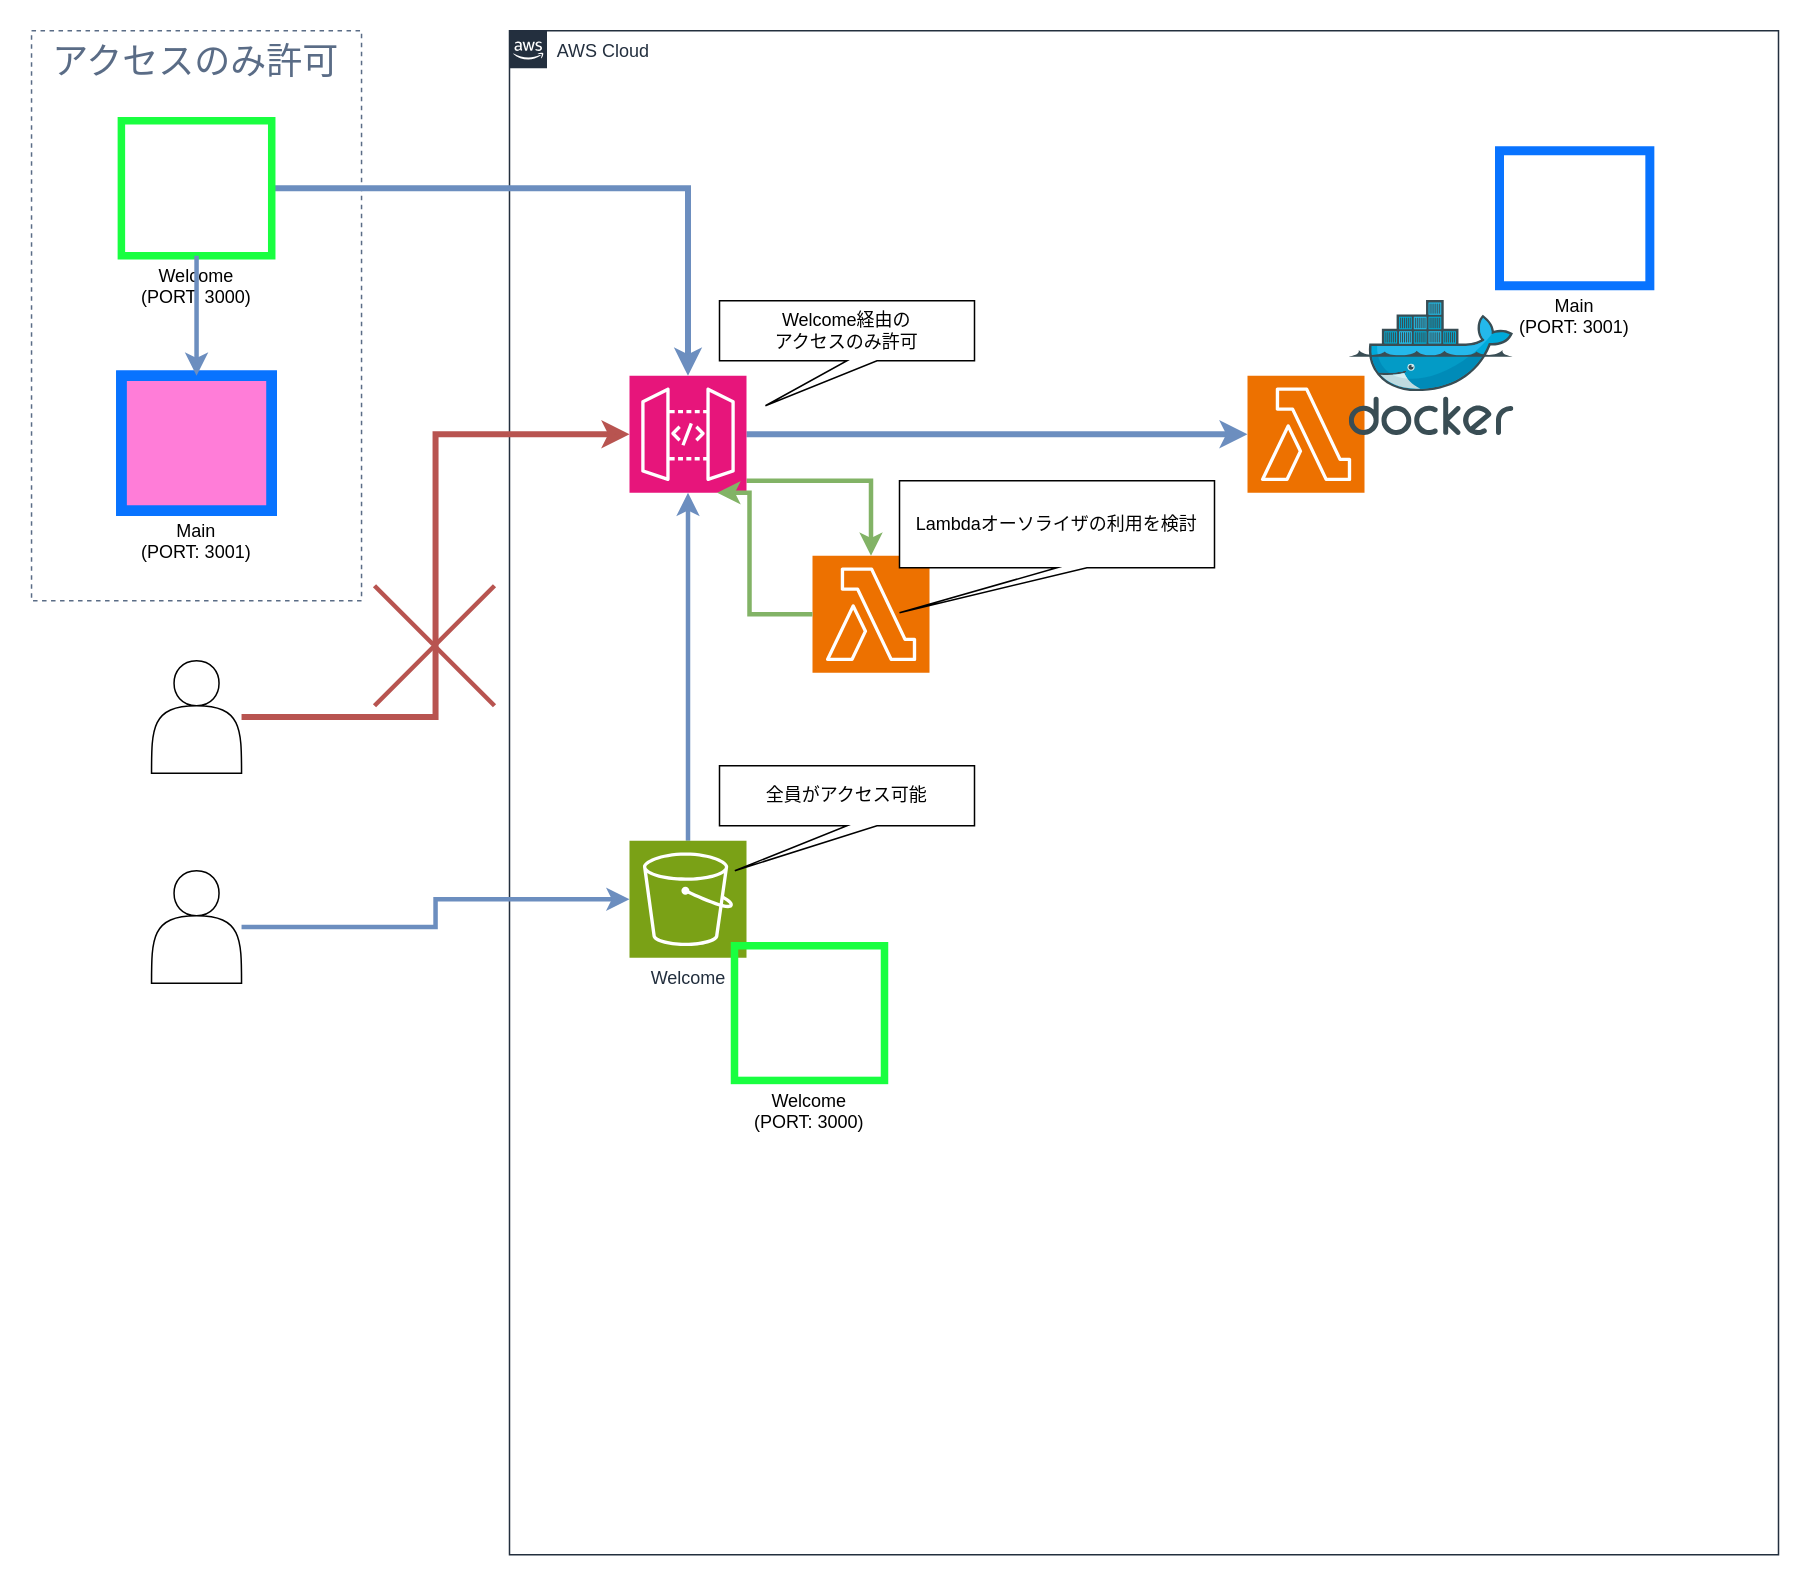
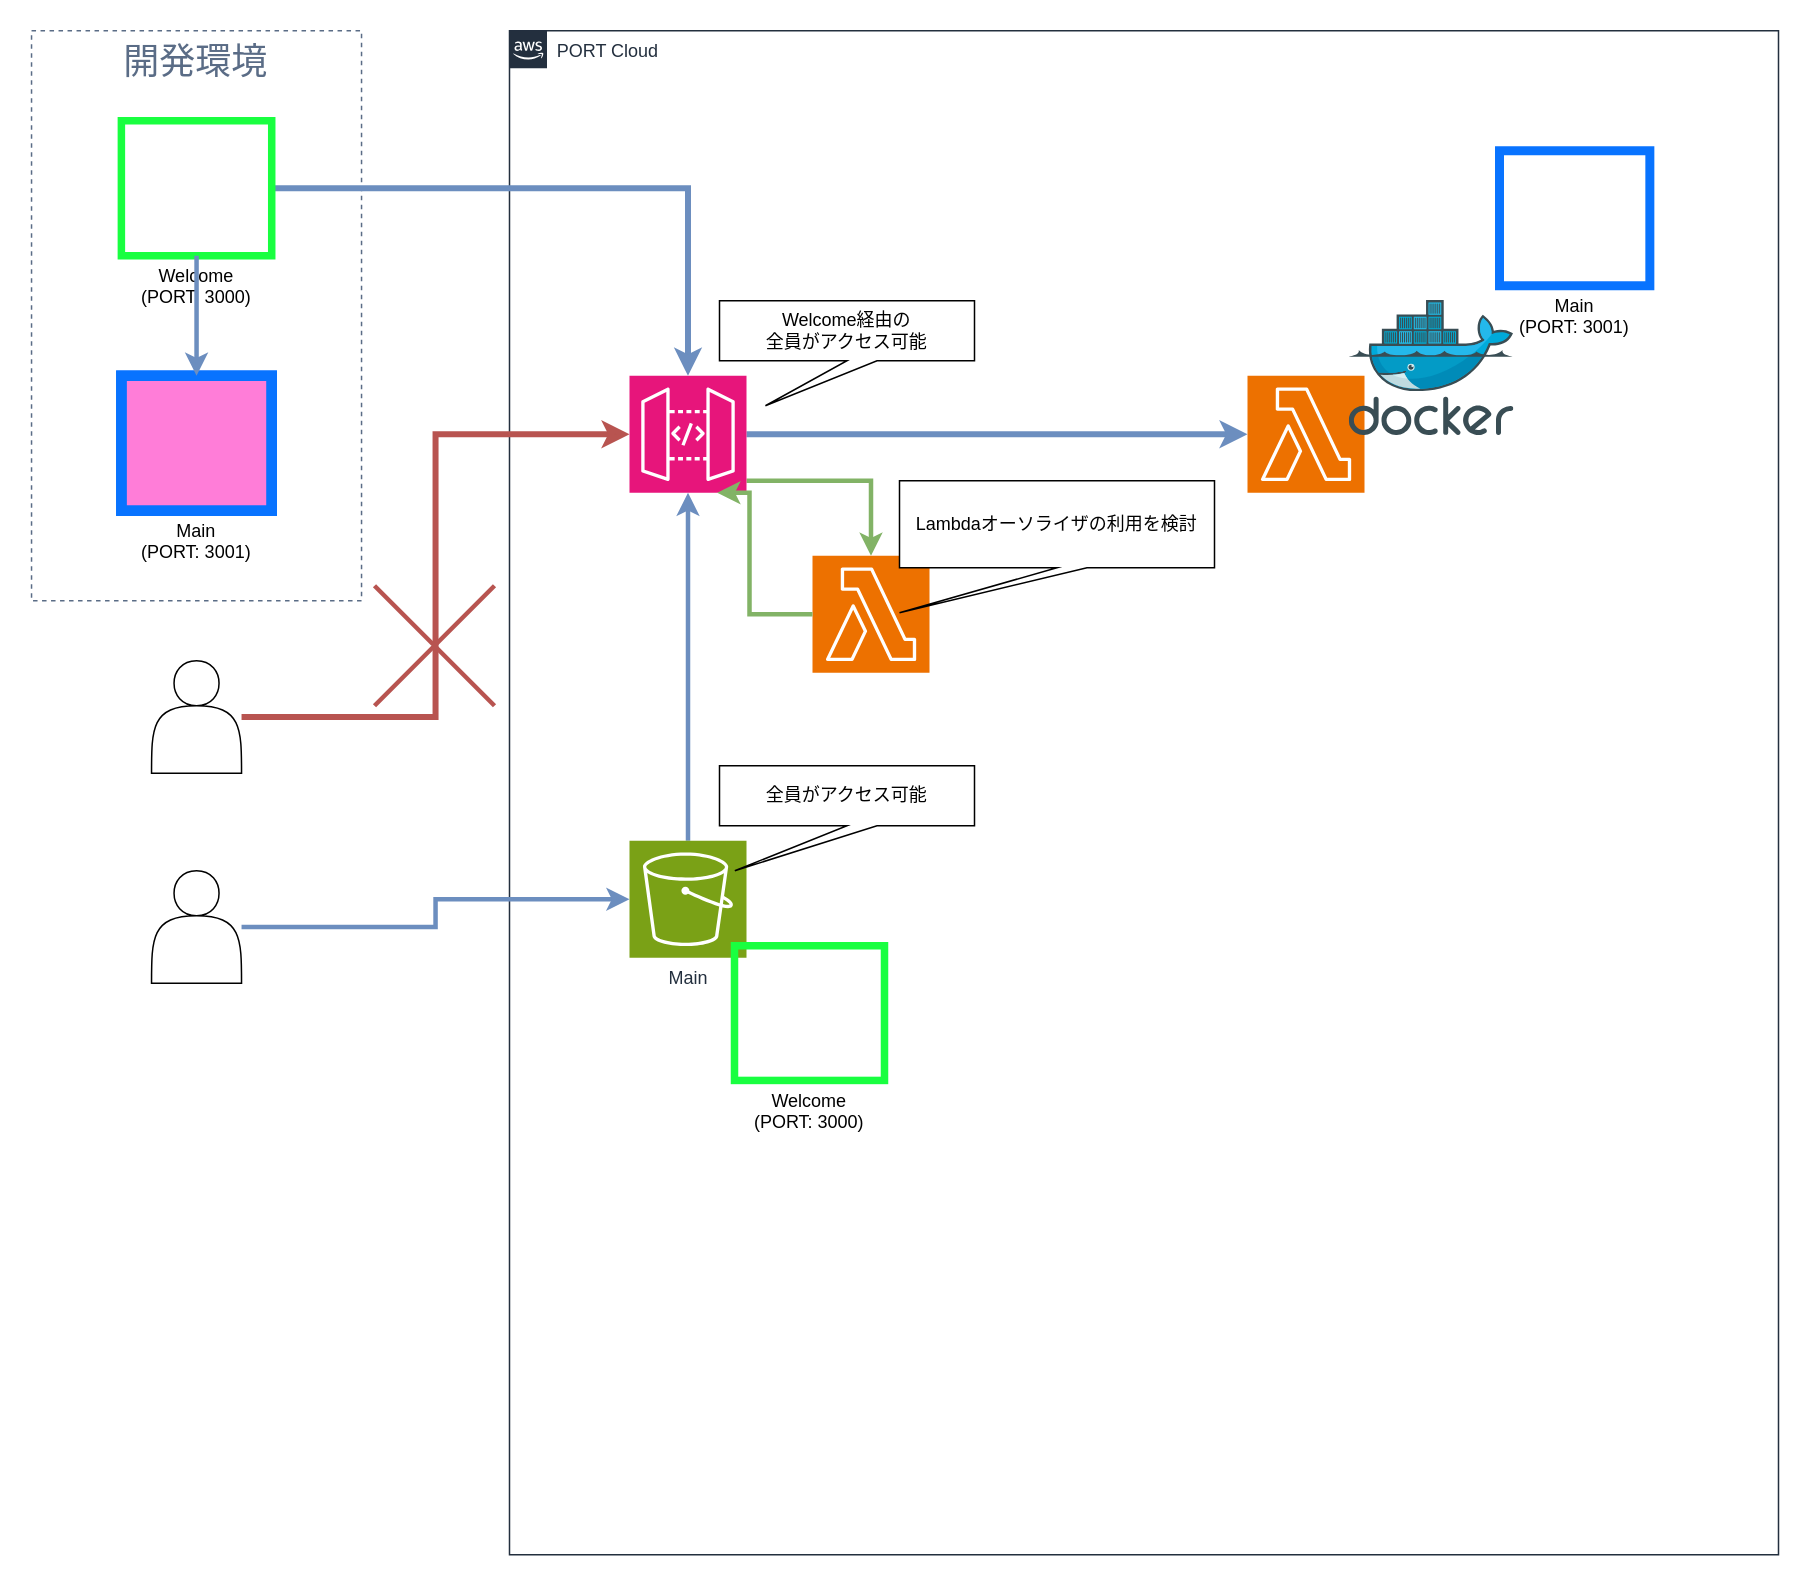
node "アクセスのみ許可": label "アクセスのみ許可" -> "開発環境"
node "AWS Cloud": label "AWS Cloud" -> "PORT Cloud"
node "Welcome経由の アクセスのみ許可": label "Welcome経由の アクセスのみ許可" -> "Welcome経由の 全員がアクセス可能"
node "Welcome": label "Welcome" -> "Main"
